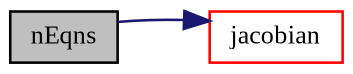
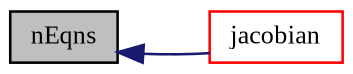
edge "nEqns" -> "jacobian": reversed
